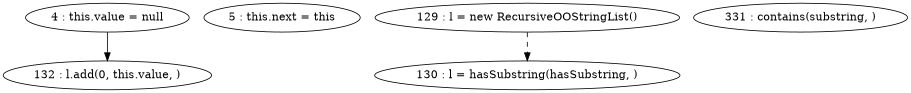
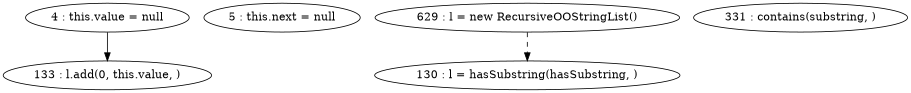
node "5 : this.next = this": label "5 : this.next = this" -> "5 : this.next = null"
node "129 : l = new RecursiveOOStringList()": label "129 : l = new RecursiveOOStringList()" -> "629 : l = new RecursiveOOStringList()"
node "132 : l.add(0, this.value, )": label "132 : l.add(0, this.value, )" -> "133 : l.add(0, this.value, )"
